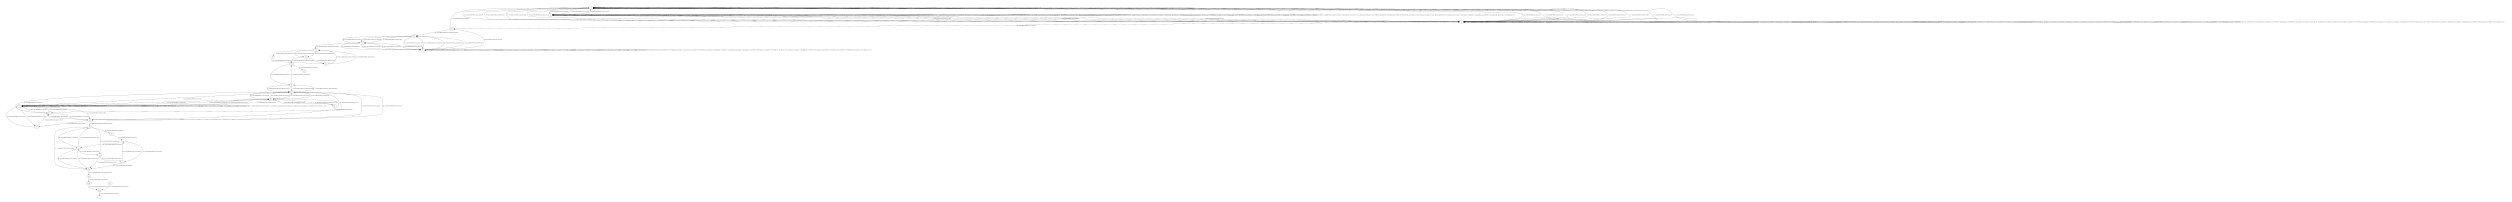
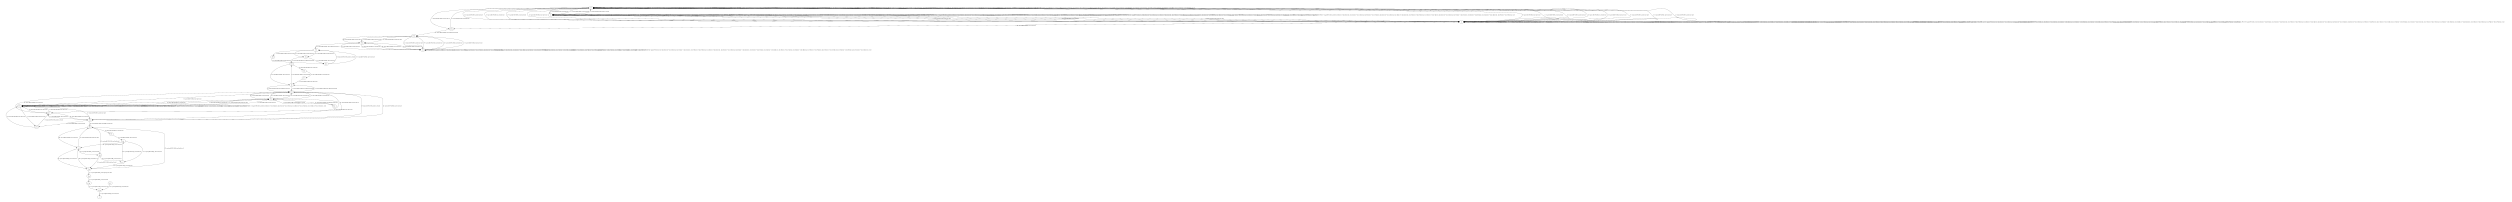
edge "b86" -> "d36p": now "b3" -> "d36p"
node "b71": added
edge "d0p" -> "d7m": reversed
